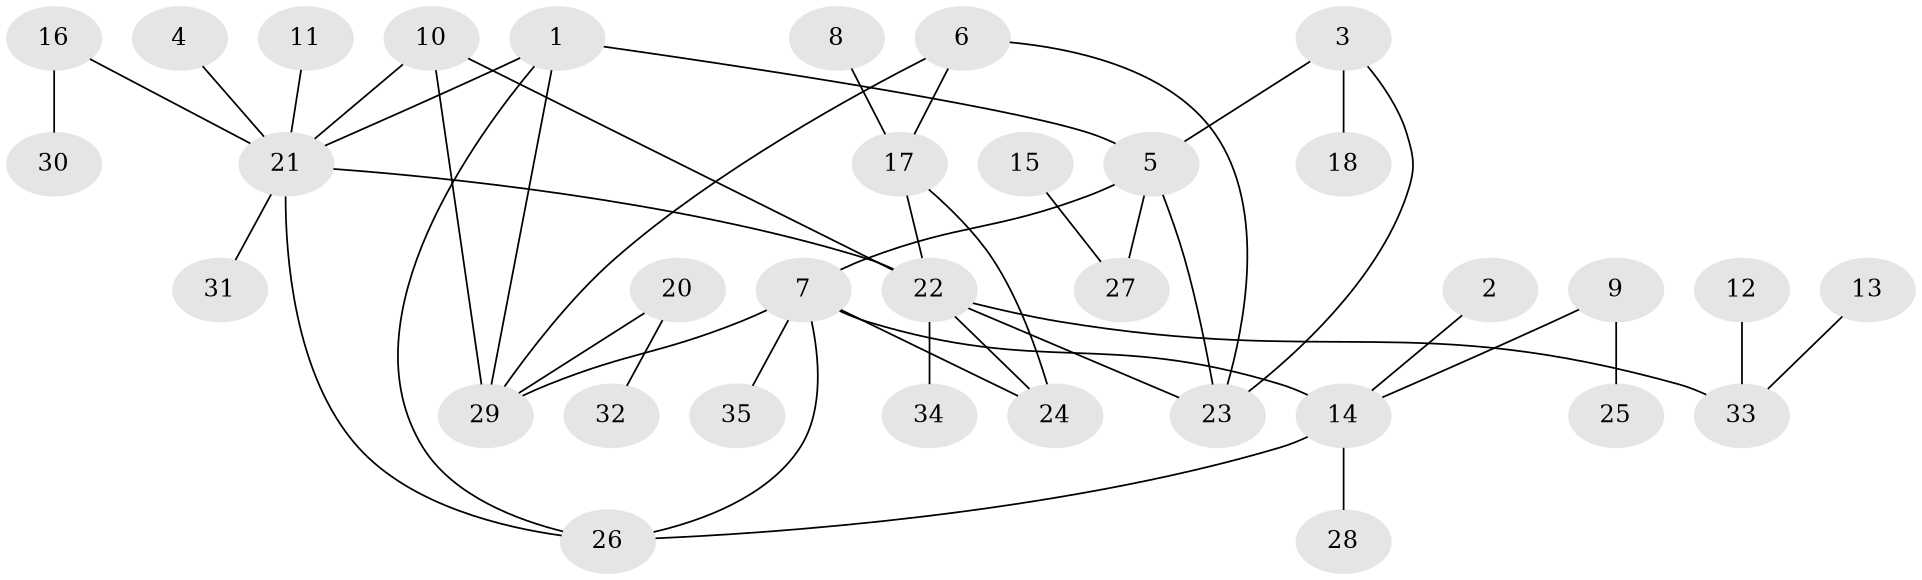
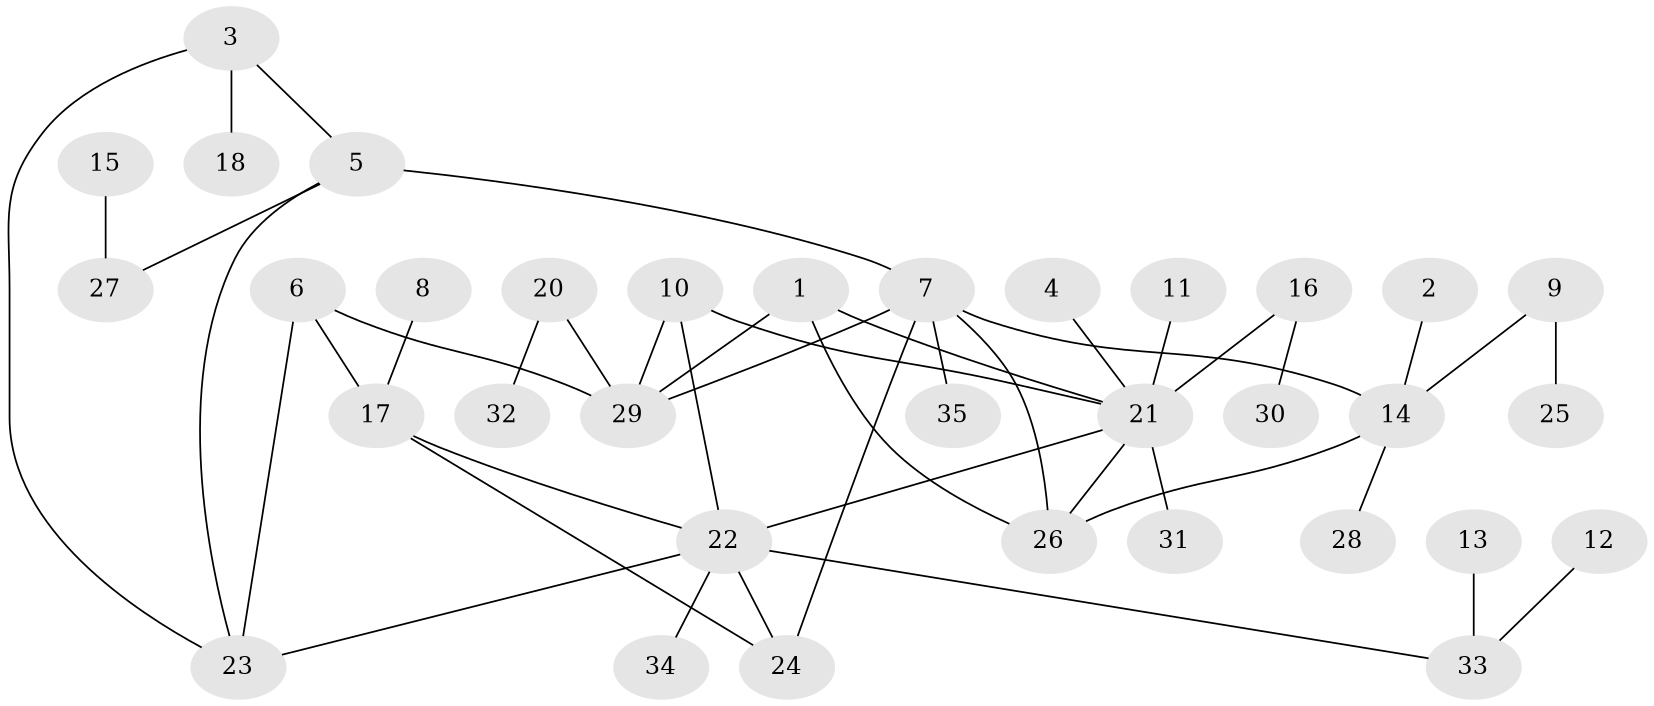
edge "1" -- "5": removed
